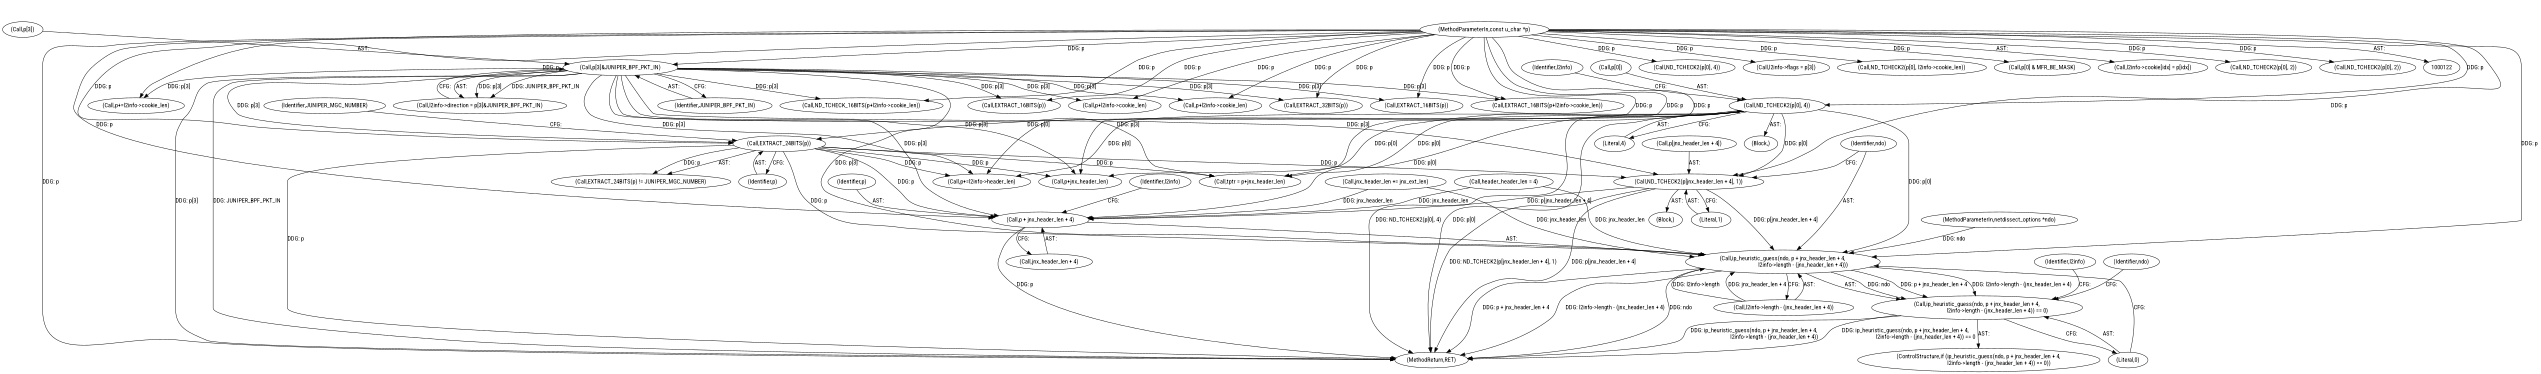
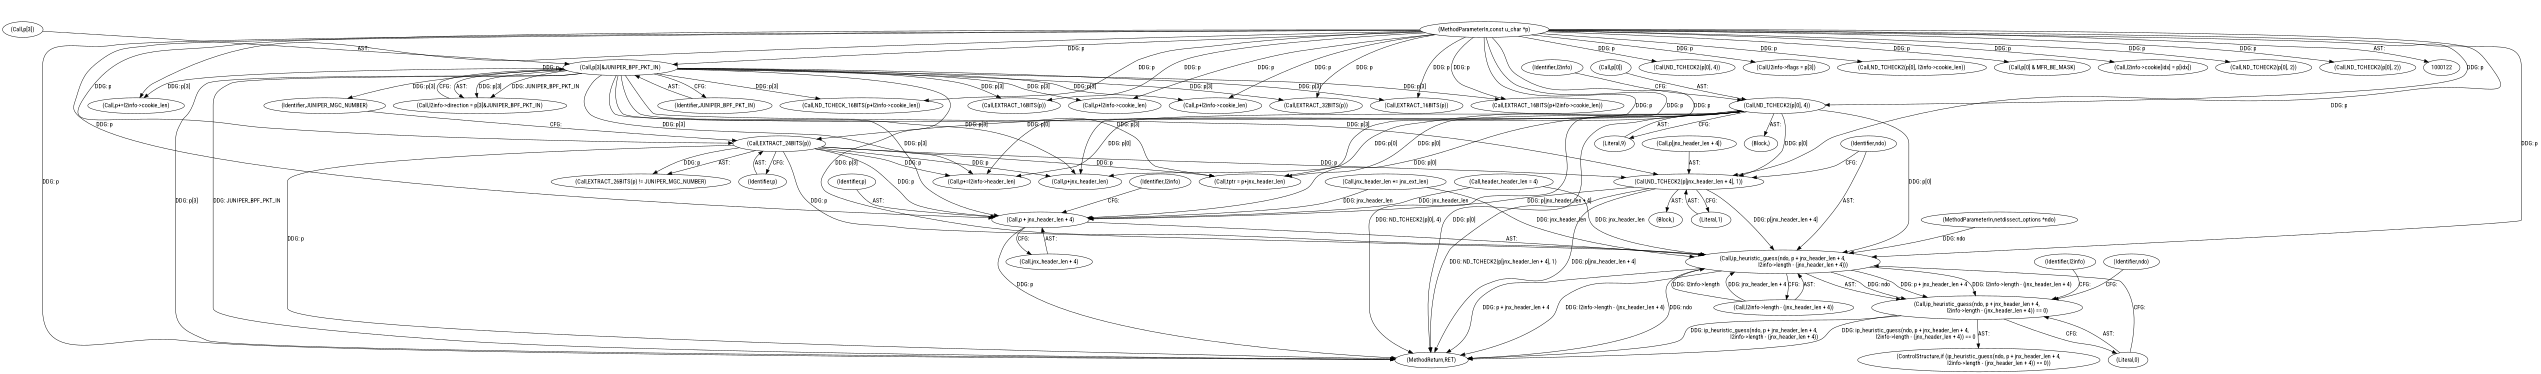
edge "(MethodParameterIn,const u_char *p)" -> "(Call,l2info->cookie[idx] = p[idx])": label "AST: " -> "DDG: p"
edge "(Call,p[3]&JUNIPER_BPF_PKT_IN)" -> "(Call,EXTRACT_24BITS(p))": now "(Call,p[3]&JUNIPER_BPF_PKT_IN)" -> "(Identifier,JUNIPER_MGC_NUMBER)"
node "(Literal,4)": label "(Literal,4)" -> "(Literal,9)"
node "(Call,EXTRACT_24BITS(p) != JUNIPER_MGC_NUMBER)": label "(Call,EXTRACT_24BITS(p) != JUNIPER_MGC_NUMBER)" -> "(Call,EXTRACT_26BITS(p) != JUNIPER_MGC_NUMBER)"
